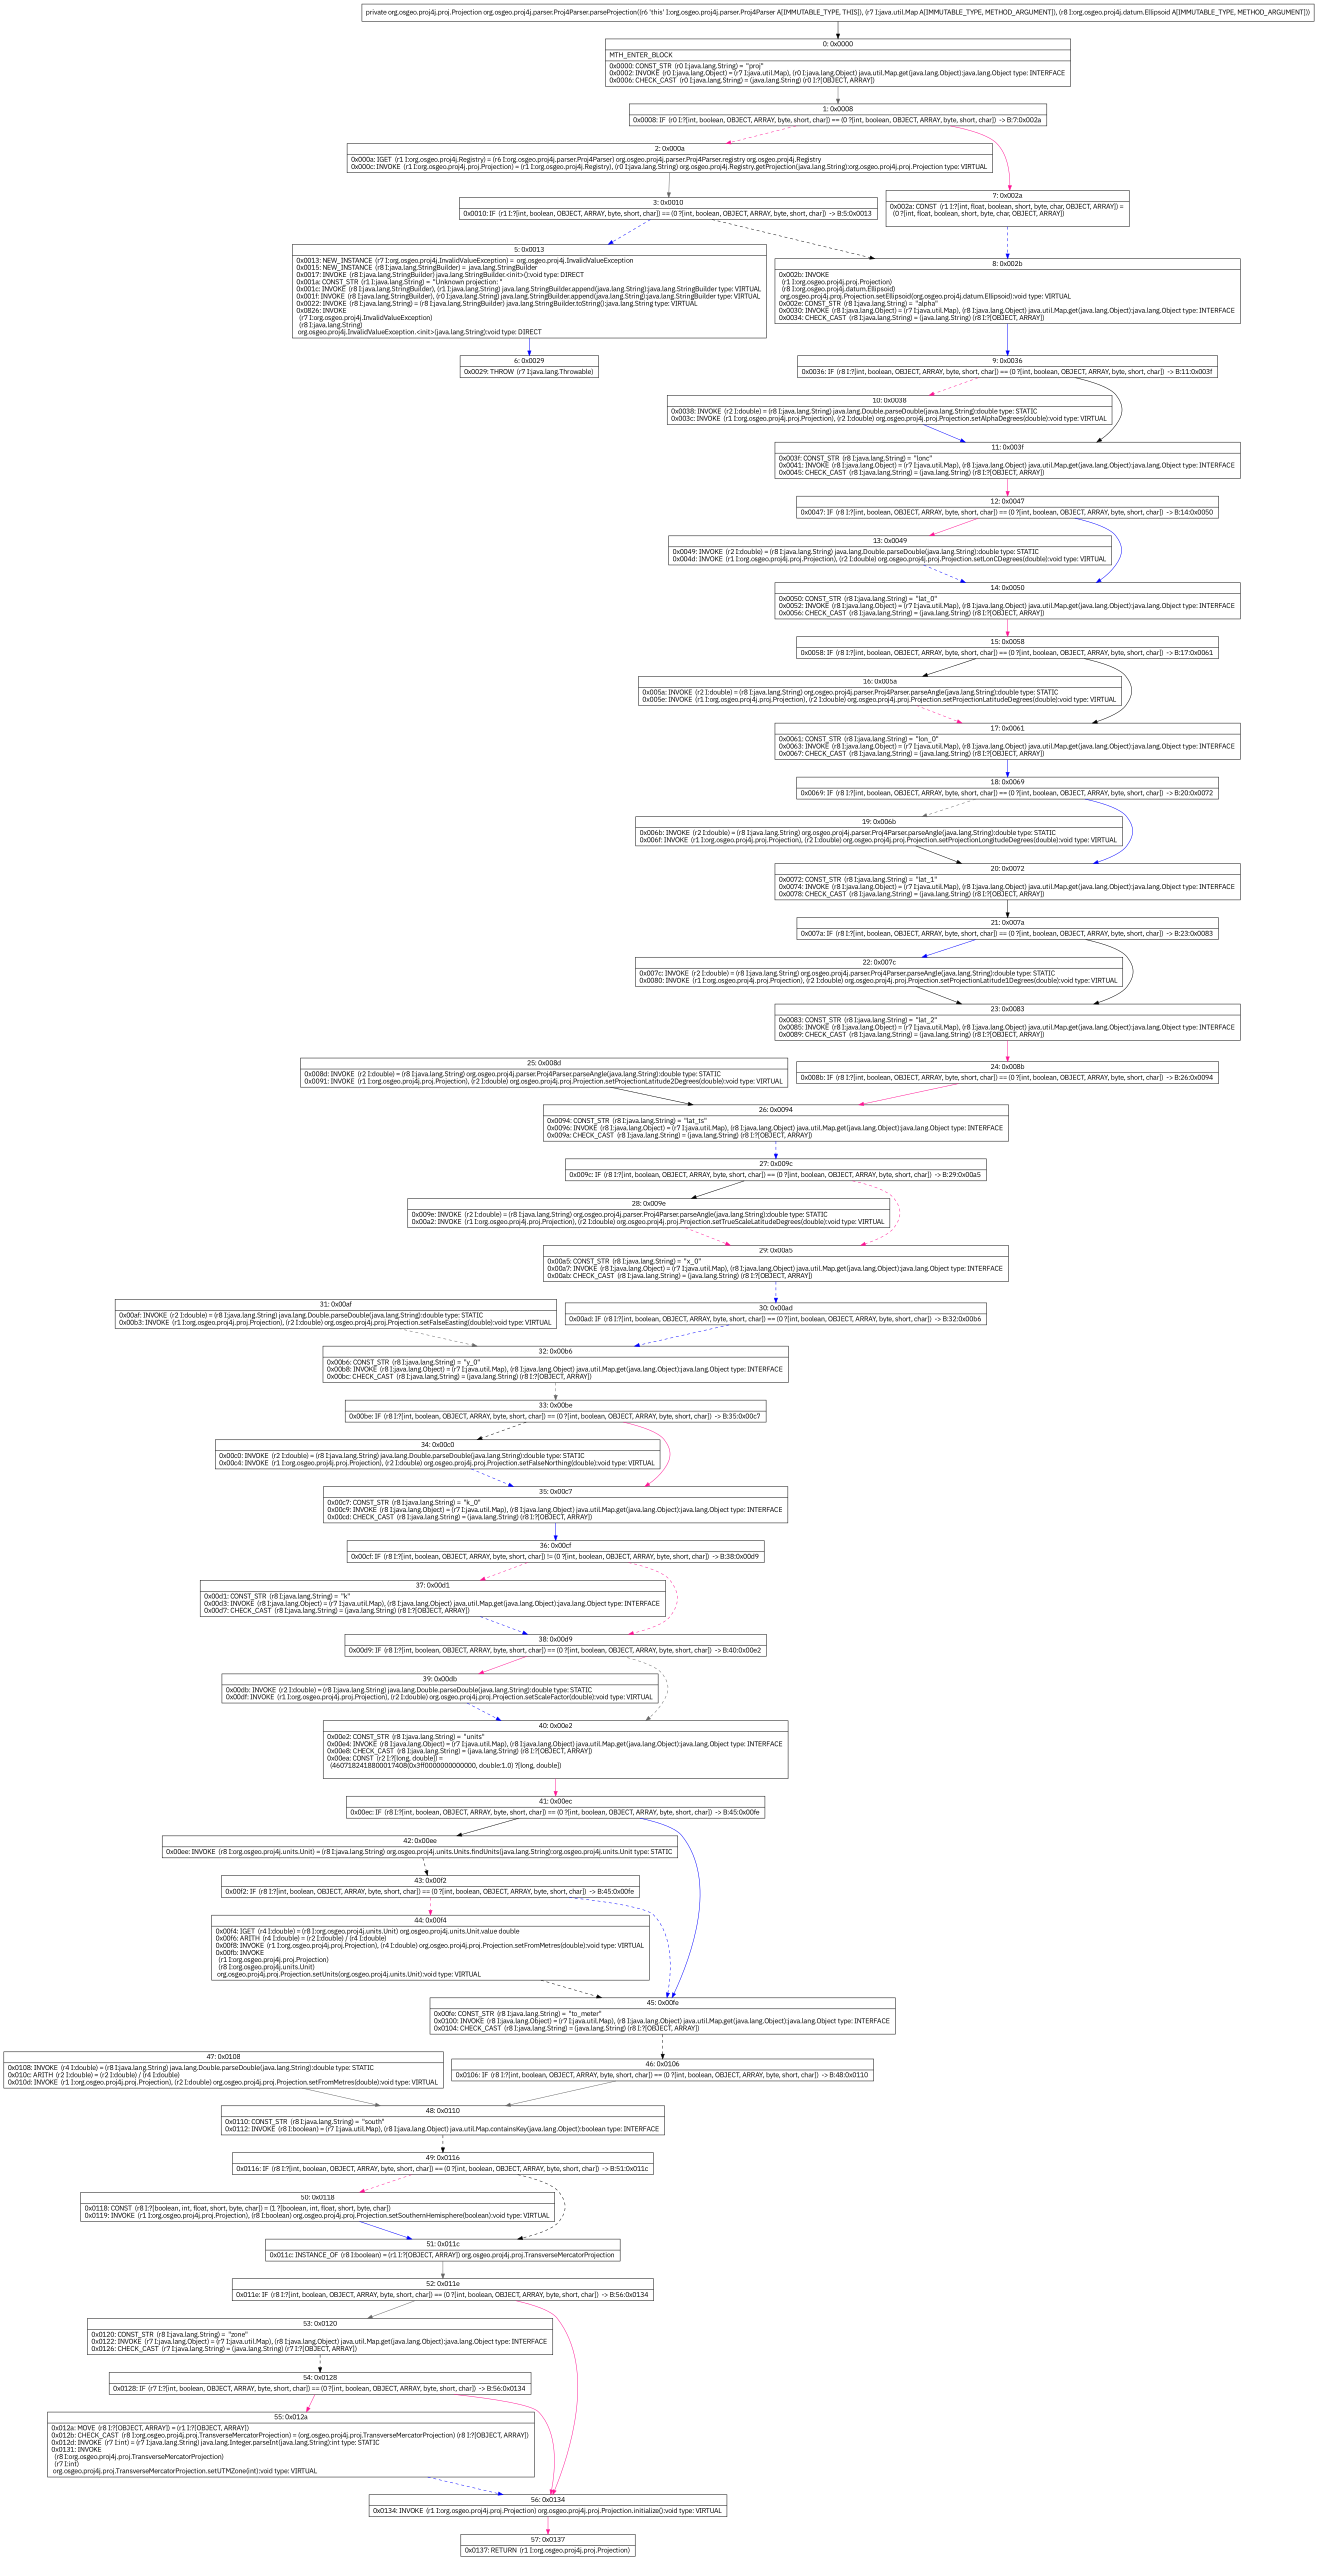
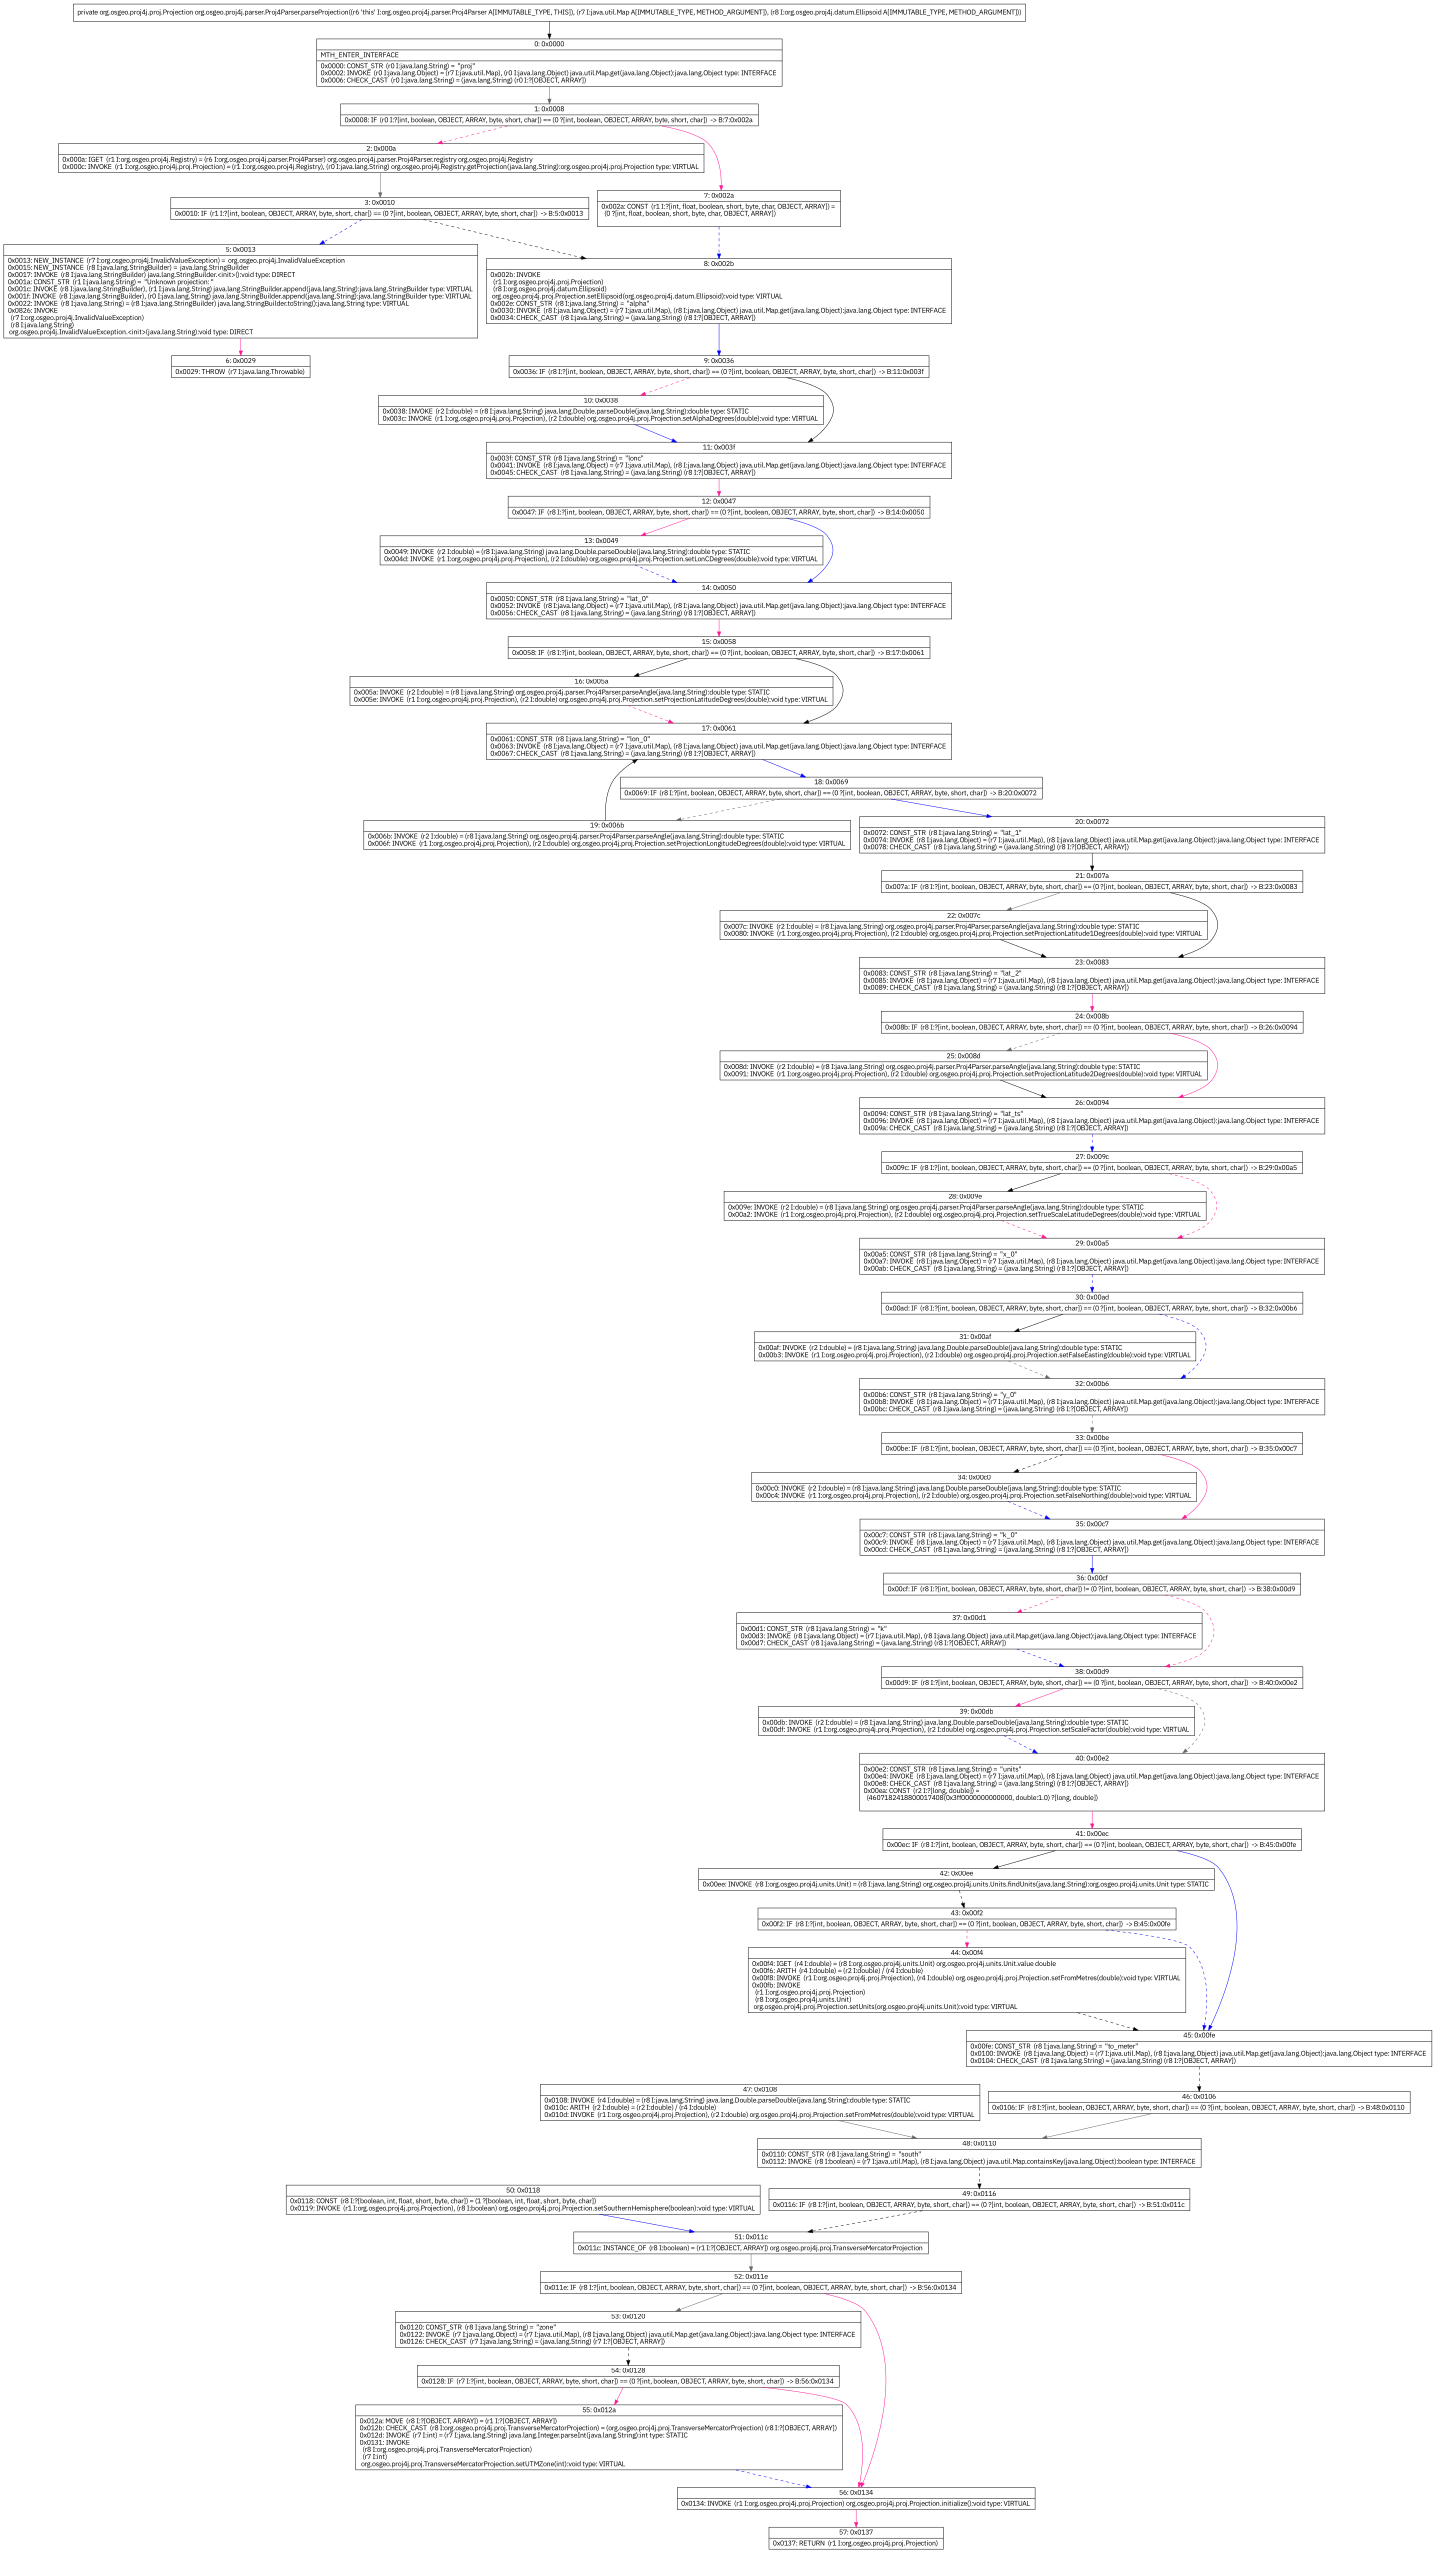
node "0: 0x0000": text "MTH_ENTER_BLOCK" -> "MTH_ENTER_INTERFACE"
edge "5: 0x0013" -> "6: 0x0029": color blue -> deeppink
edge "19: 0x006b" -> "20: 0x0072": now "19: 0x006b" -> "17: 0x0061"
edge "21: 0x007a" -> "22: 0x007c": color blue -> gray40
edge "24: 0x008b" -> "25: 0x008d": added
edge "30: 0x00ad" -> "31: 0x00af": added
edge "49: 0x0116" -> "50: 0x0118": removed
